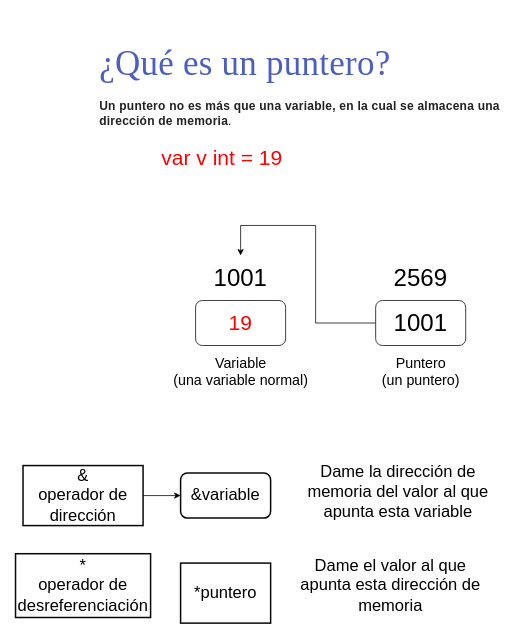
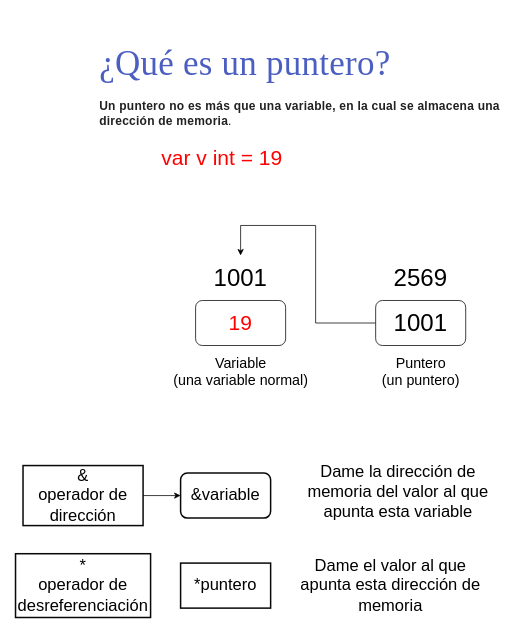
node "*puntero": size 90x60 -> 90x45
